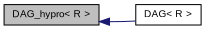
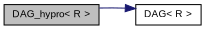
edge "DAG< R >" -> "DAG_hypro< R >": reversed
